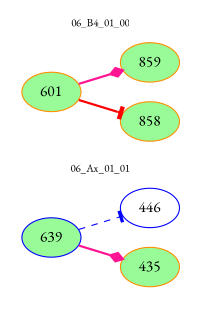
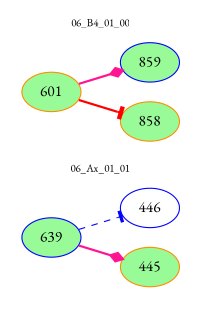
node "859": color darkorange -> blue
node "435": label "435" -> "445"
